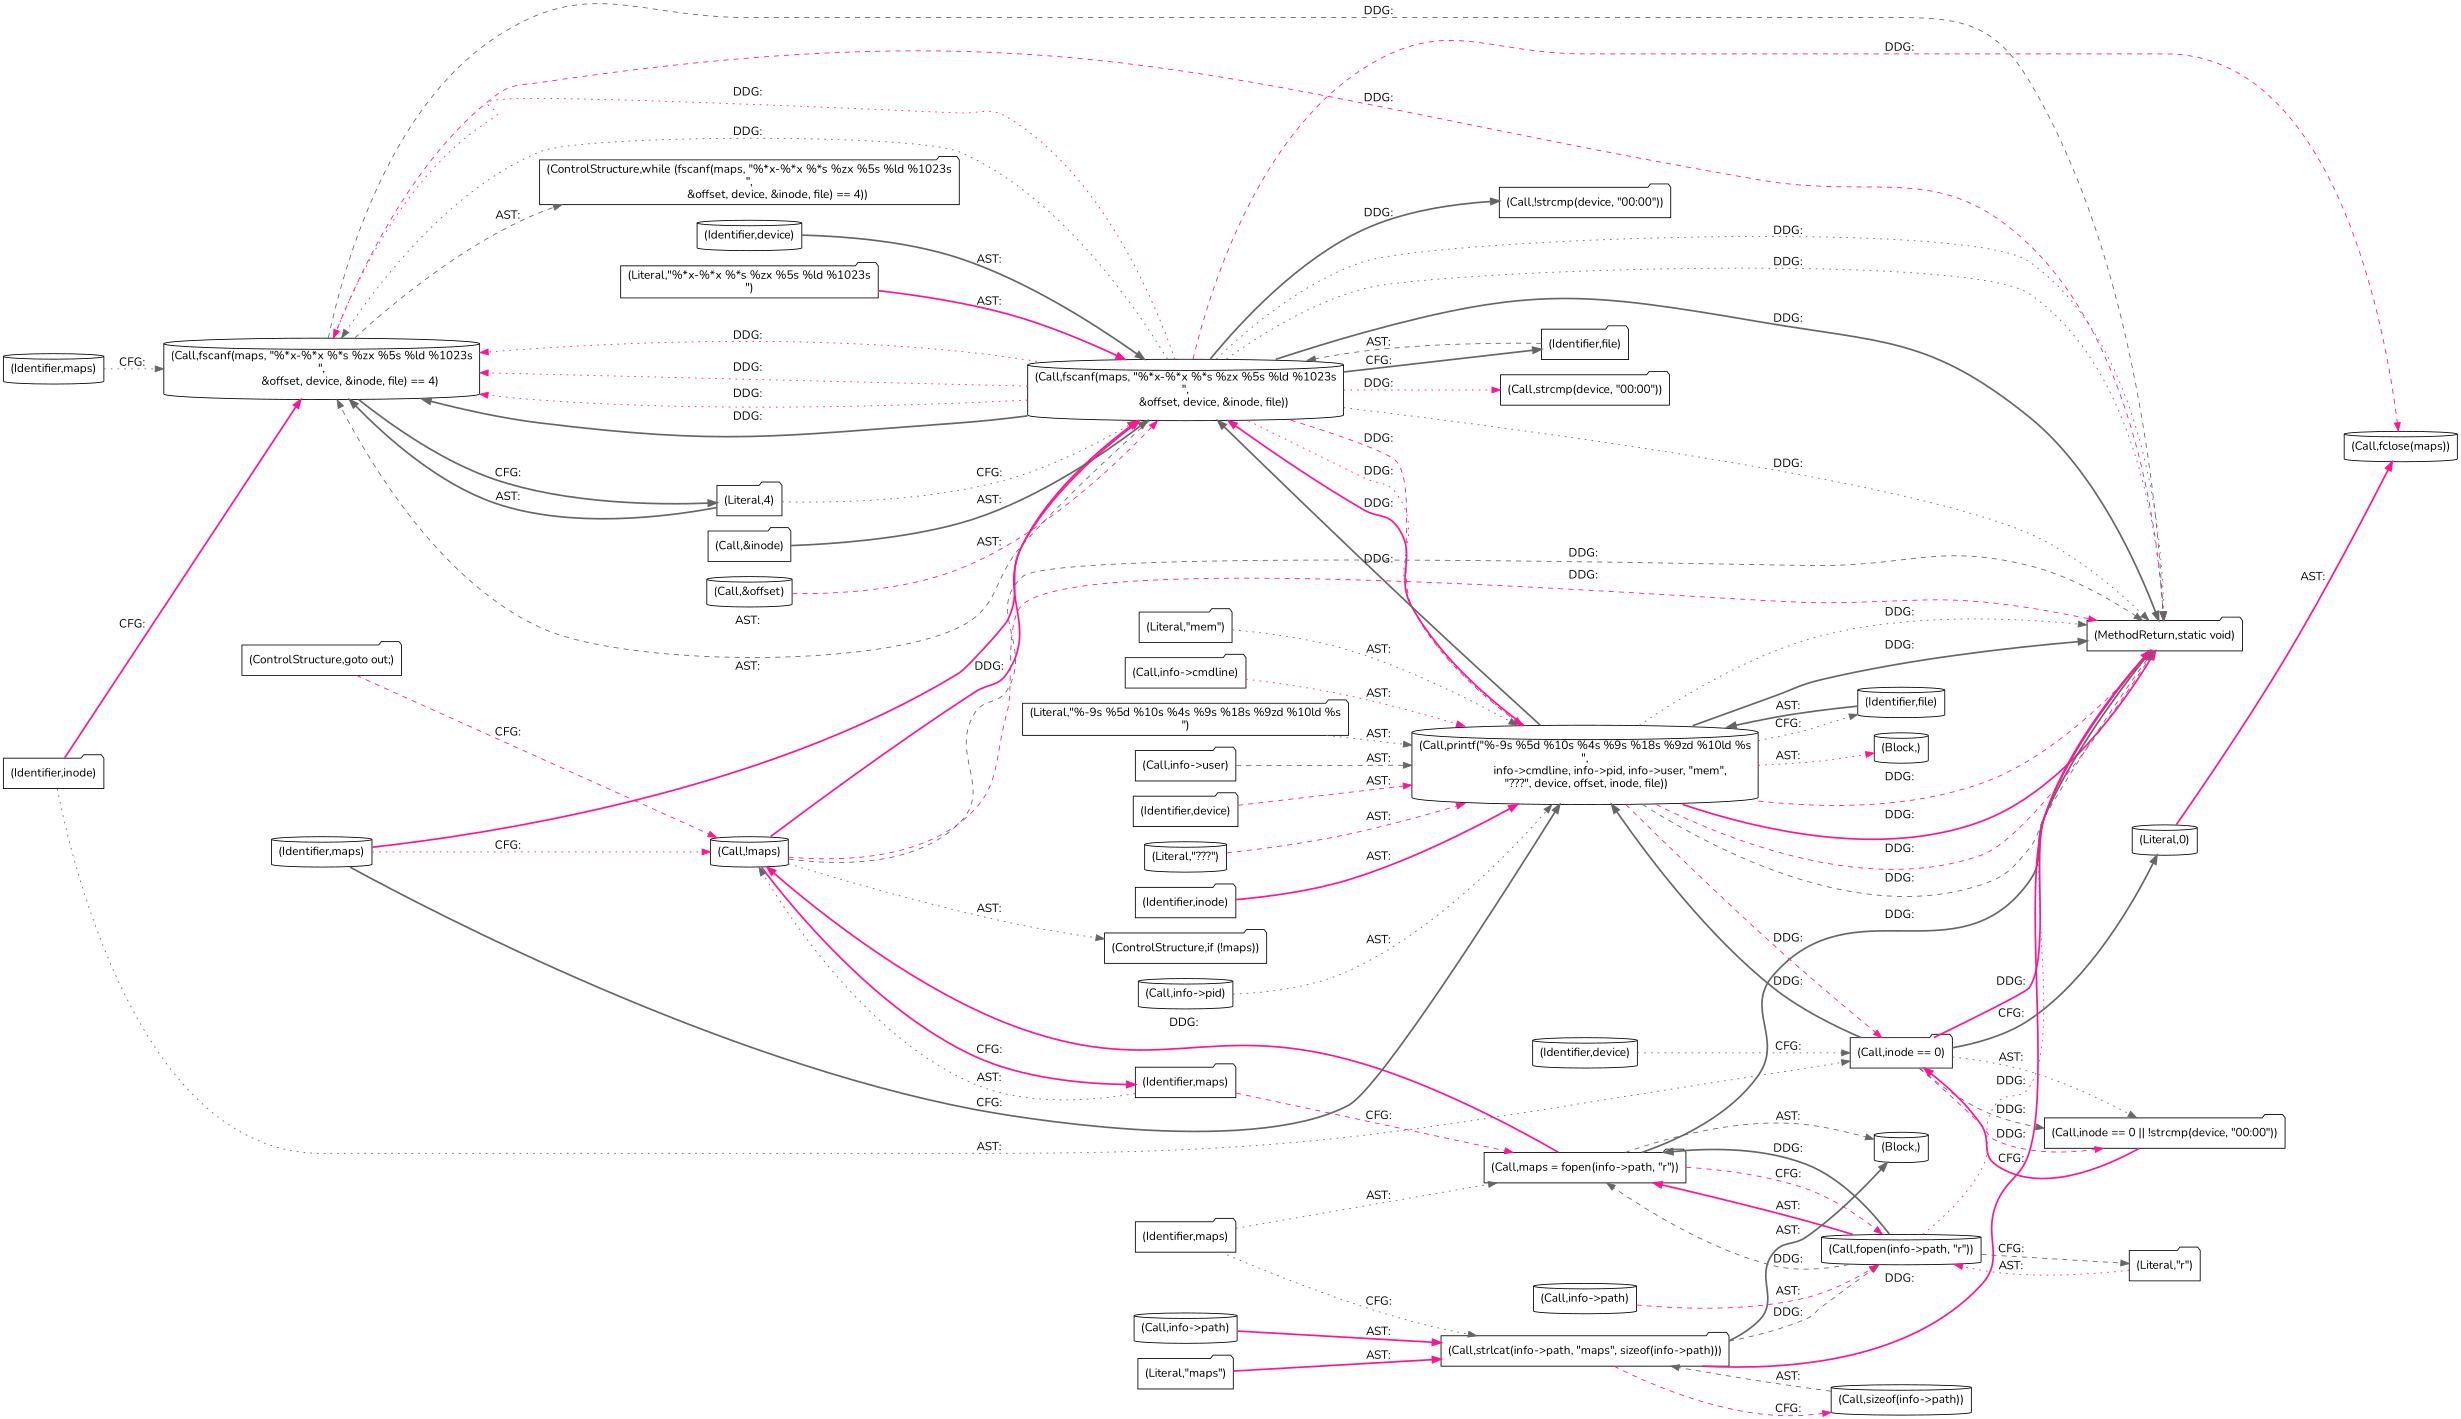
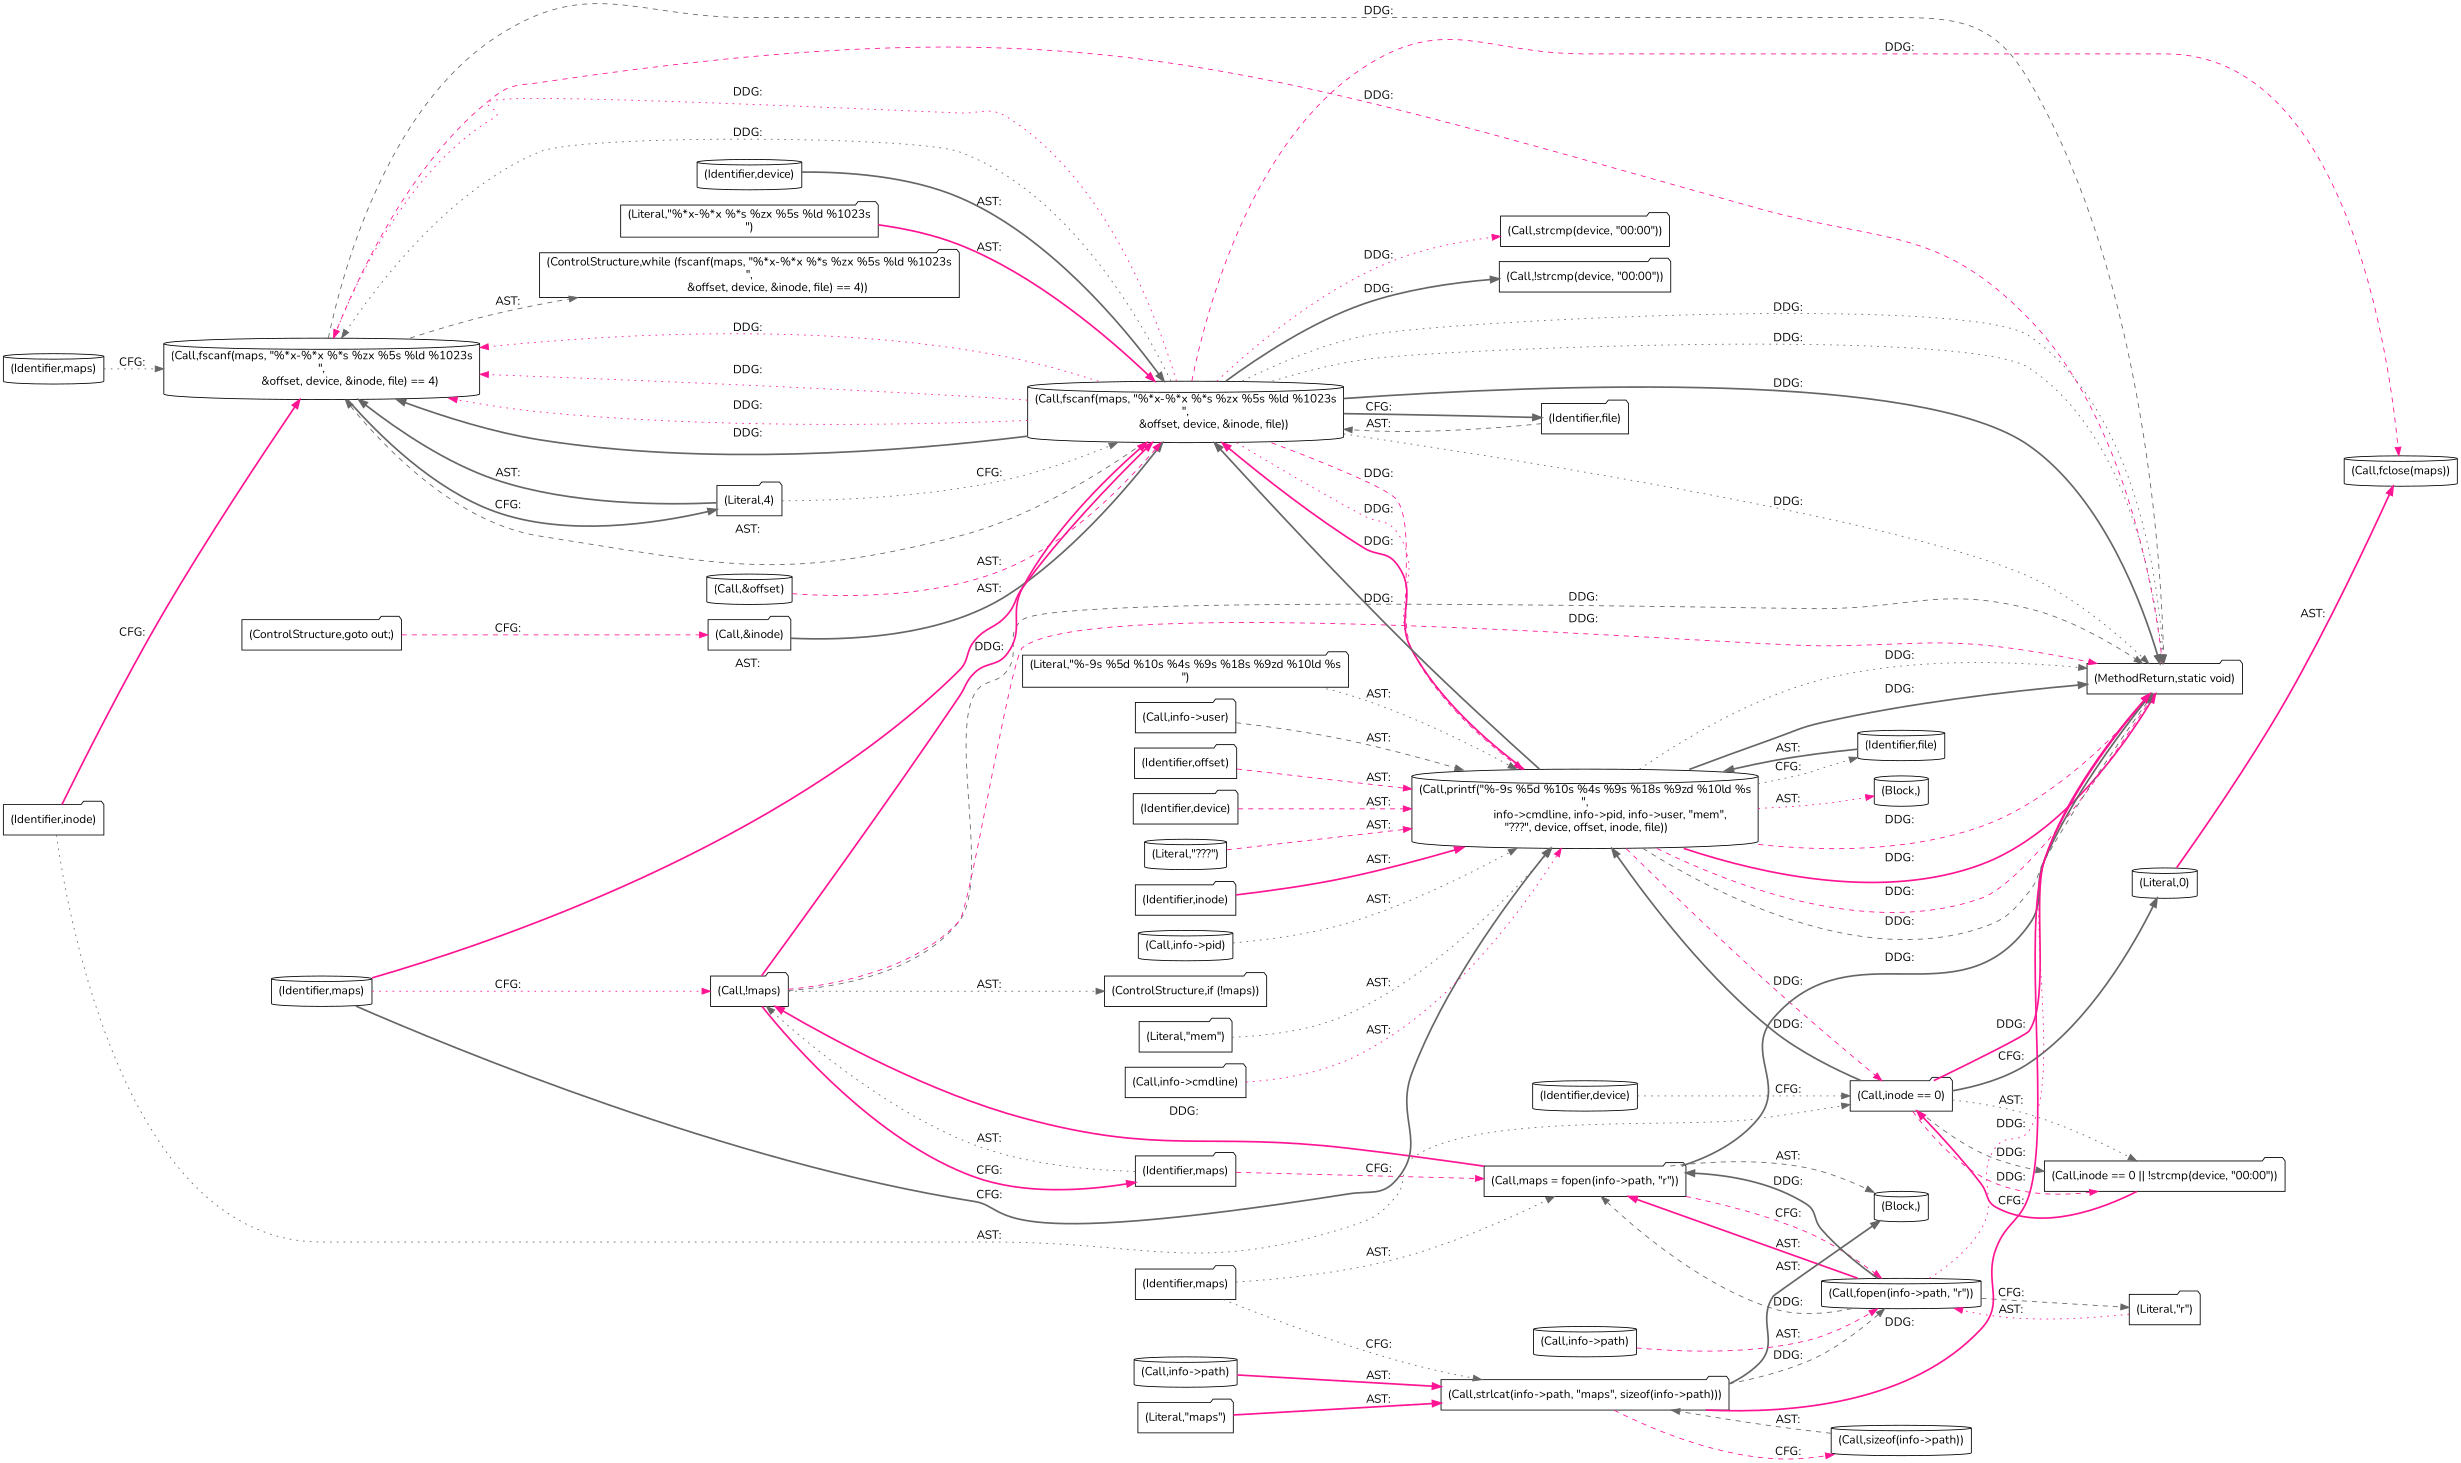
edge "(ControlStructure,goto out;)" -> "(Call,!maps)": now "(ControlStructure,goto out;)" -> "(Call,&inode)"
node "(Identifier,offset)": added
node "(Call,!maps)": shape cylinder -> folder
